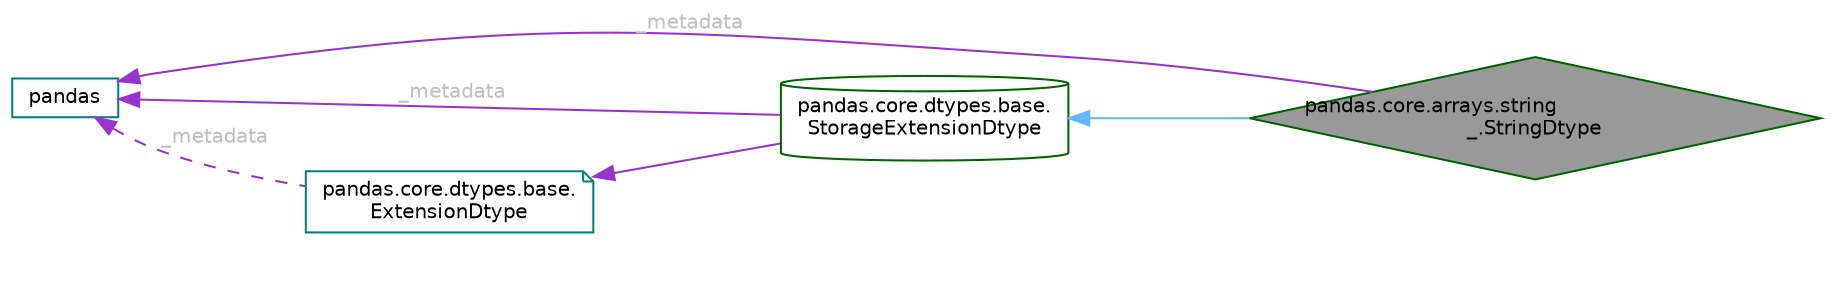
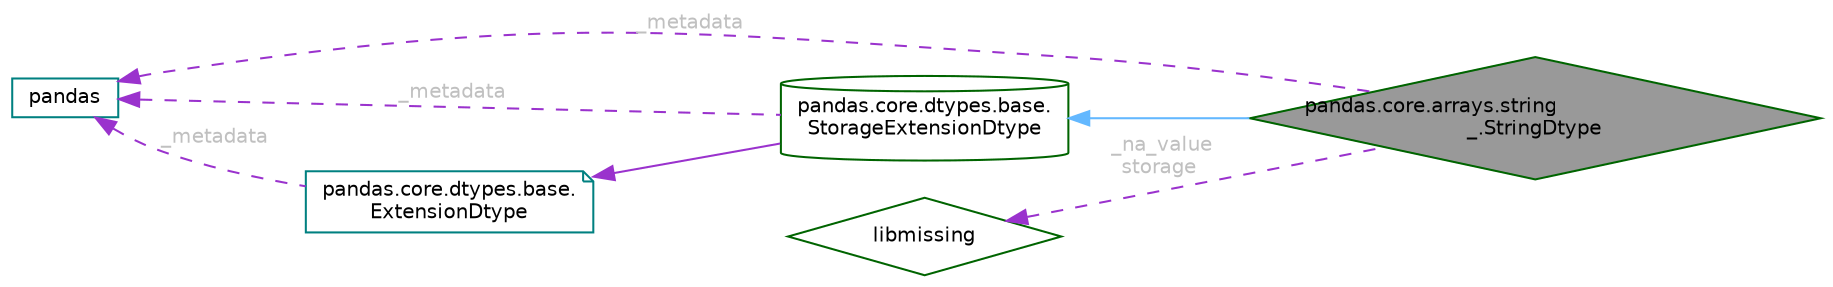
edge "pandas.core.arrays.string _.StringDtype" -> "pandas": style solid -> dashed
edge "pandas.core.dtypes.base. StorageExtensionDtype" -> "pandas": style solid -> dashed
node "libmissing": added
